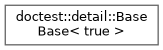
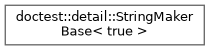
node "doctest::detail::Base Base< true >": label "doctest::detail::Base Base< true >" -> "doctest::detail::StringMaker Base< true >"
